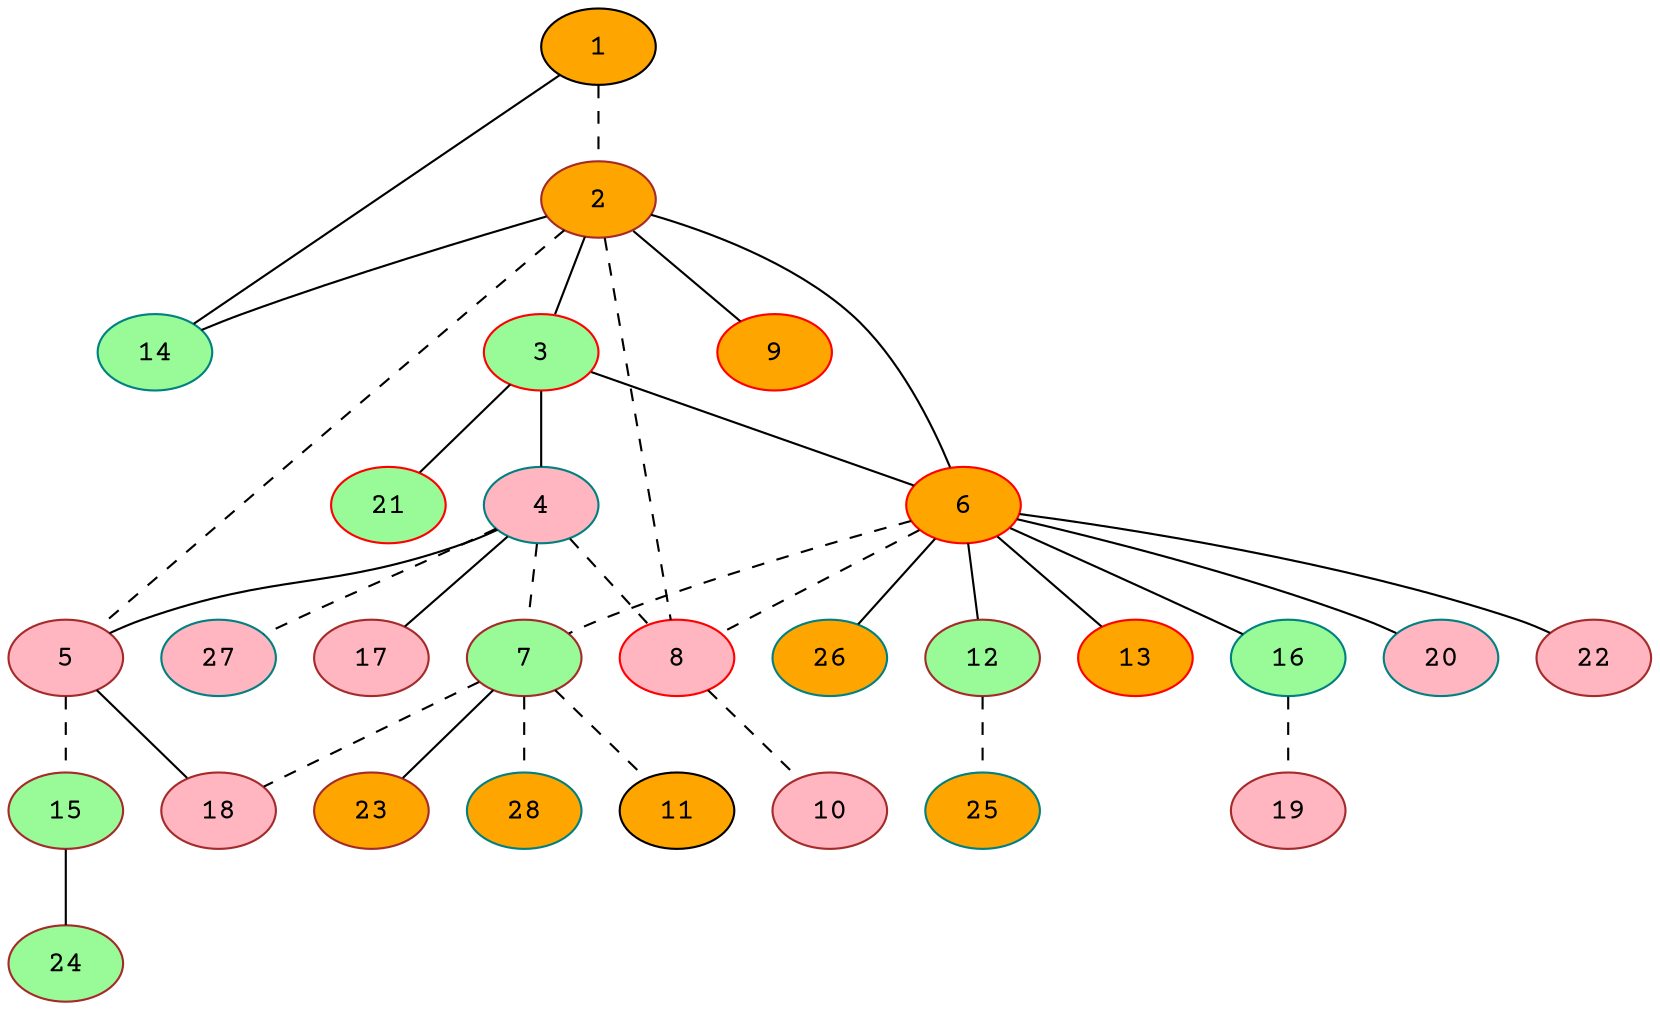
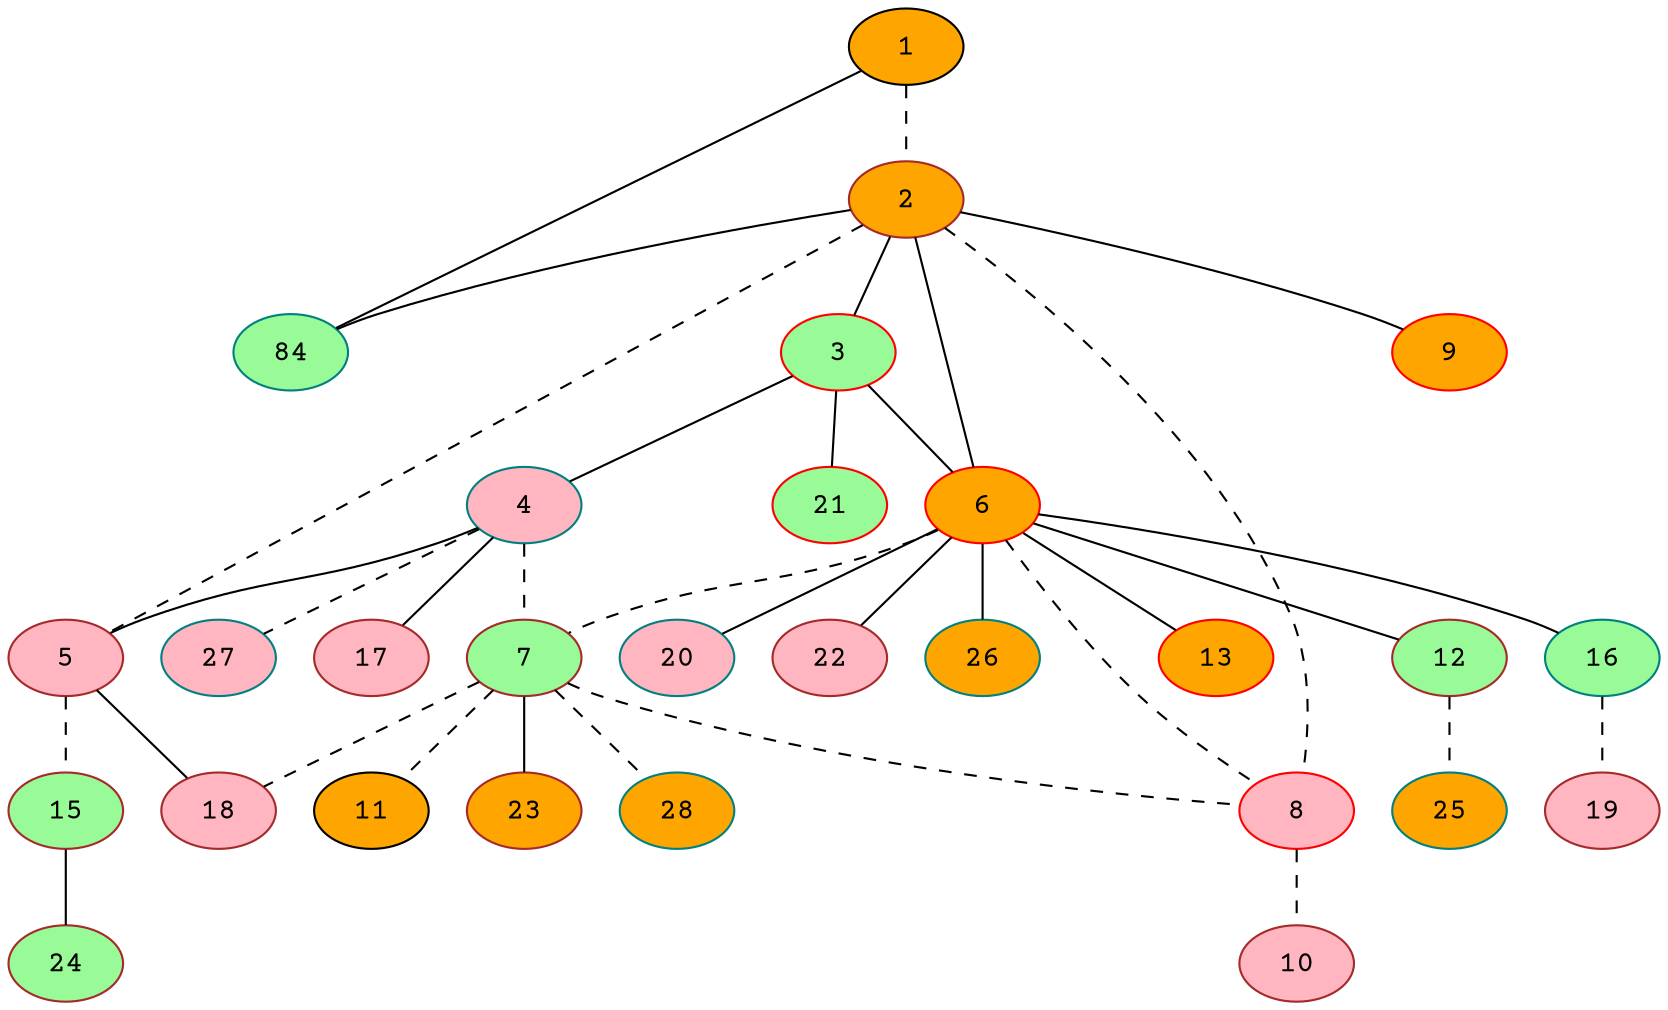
node "14": label "14" -> "84"
edge "4" -- "8": now "7" -- "8"
